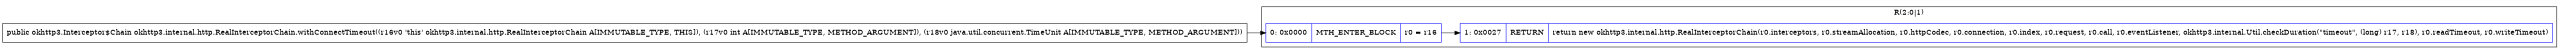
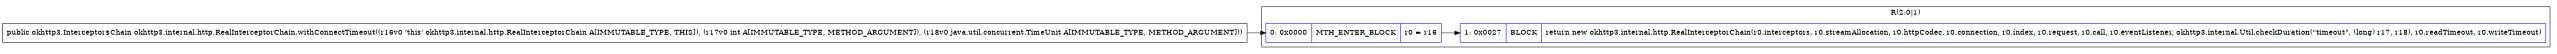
node "1: 0x0027": text "RETURN" -> "BLOCK"
